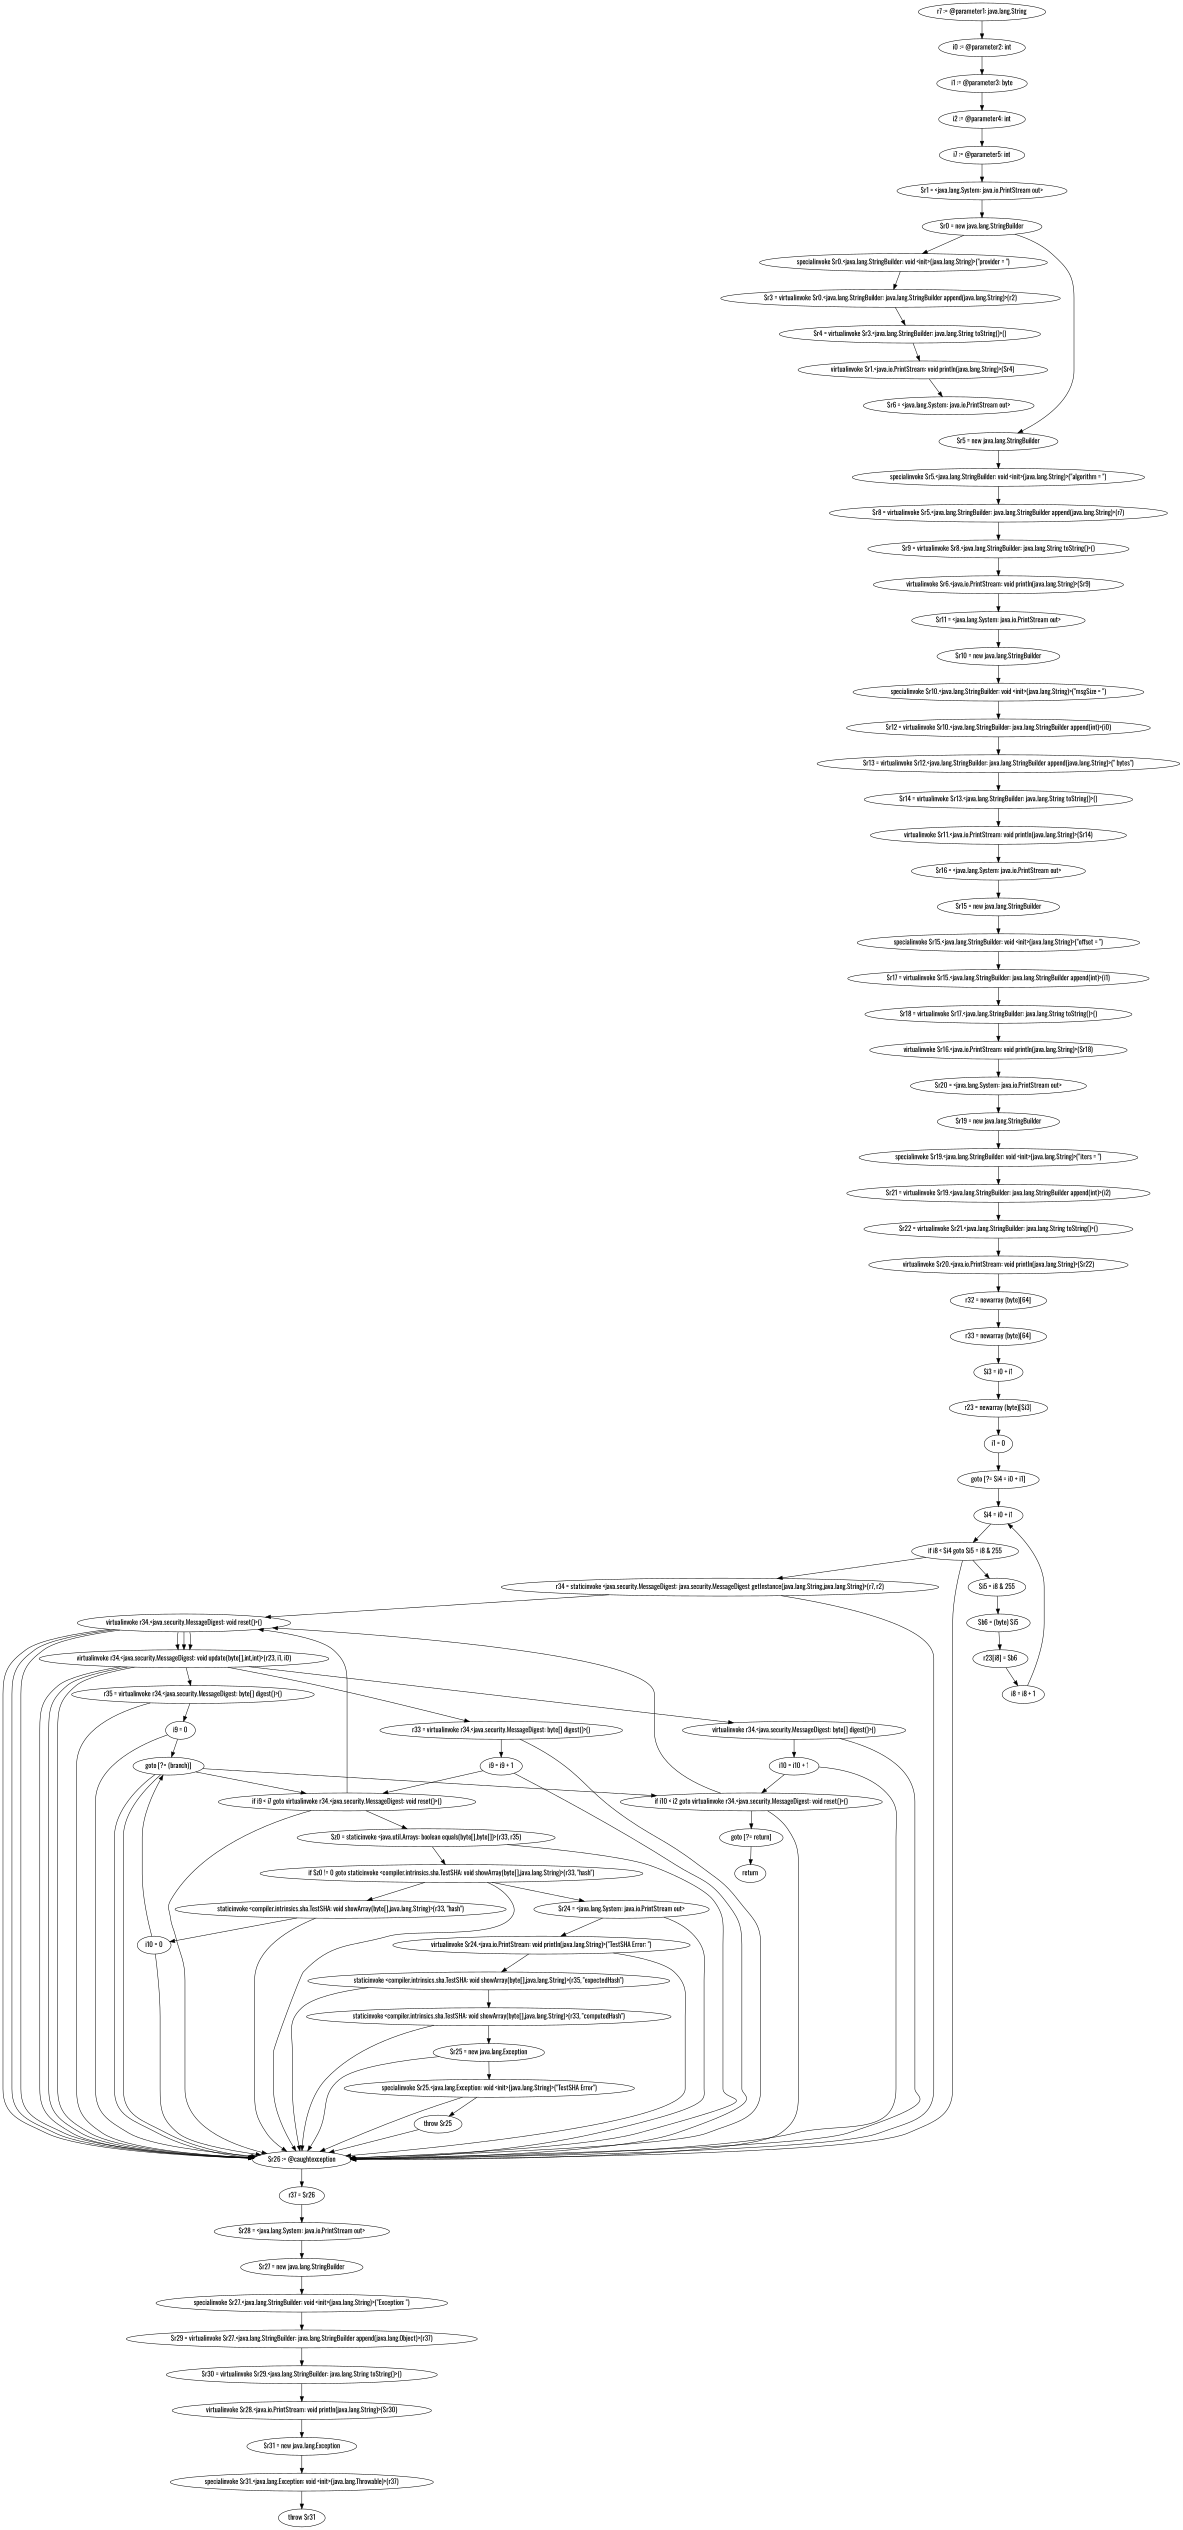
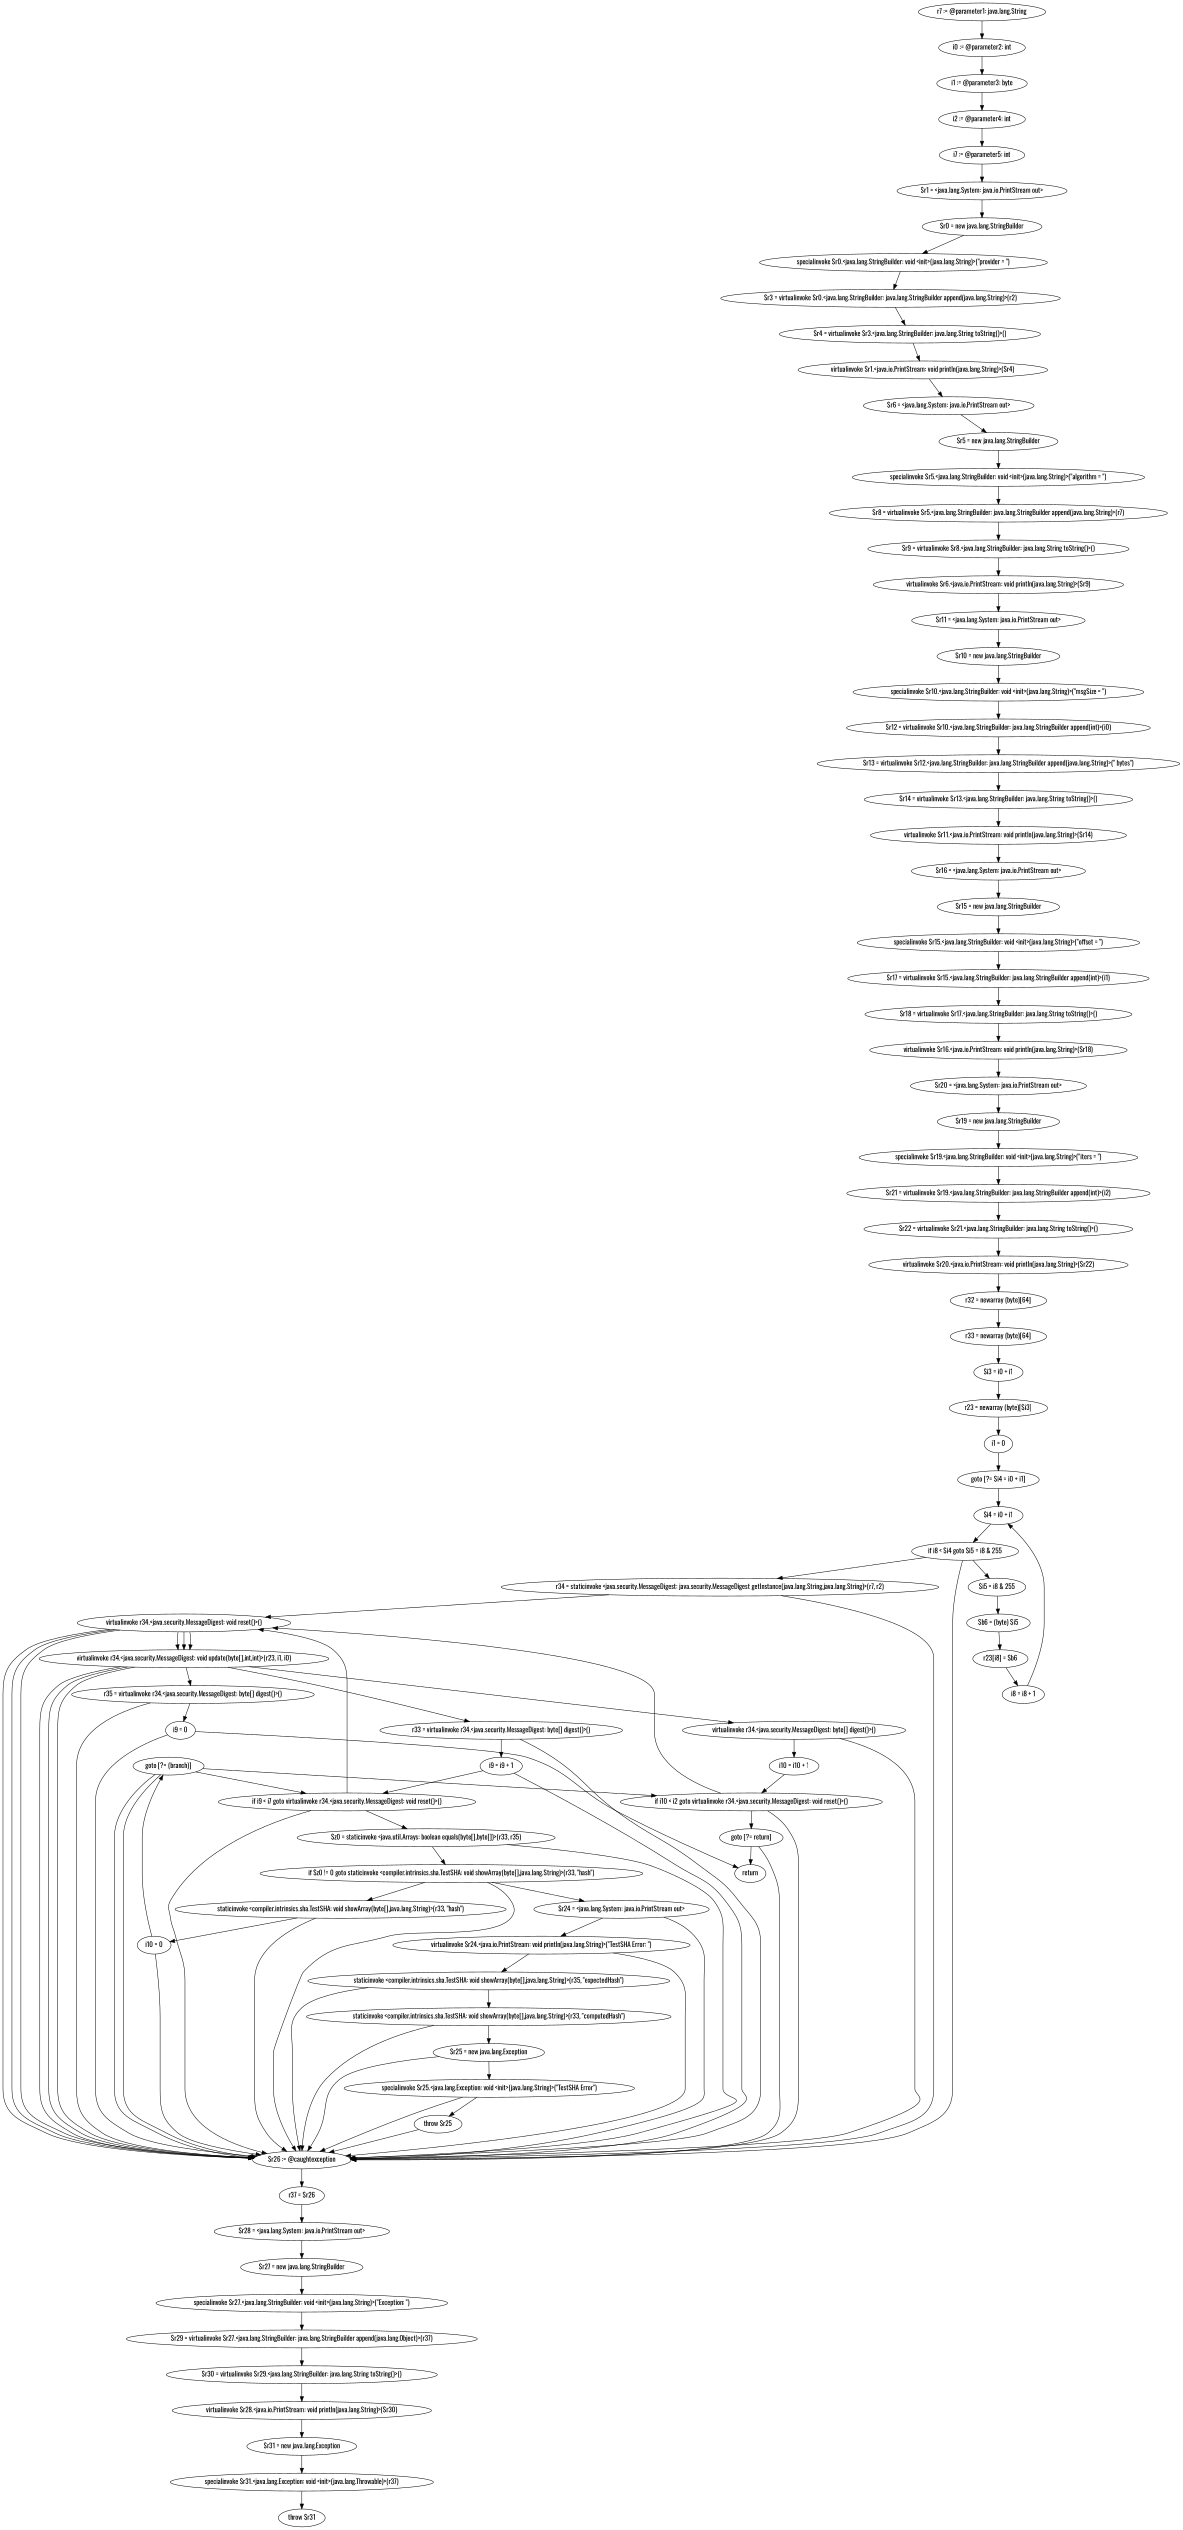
edge "$r0 = new java.lang.StringBuilder" -> "$r5 = new java.lang.StringBuilder": now "$r6 = <java.lang.System: java.io.PrintStream out>" -> "$r5 = new java.lang.StringBuilder"
edge "i9 = 0" -> "goto [?= (branch)]": now "i9 = 0" -> "return"
edge "i10 = i10 + 1" -> "$r26 := @caughtexception": now "goto [?= return]" -> "$r26 := @caughtexception"
